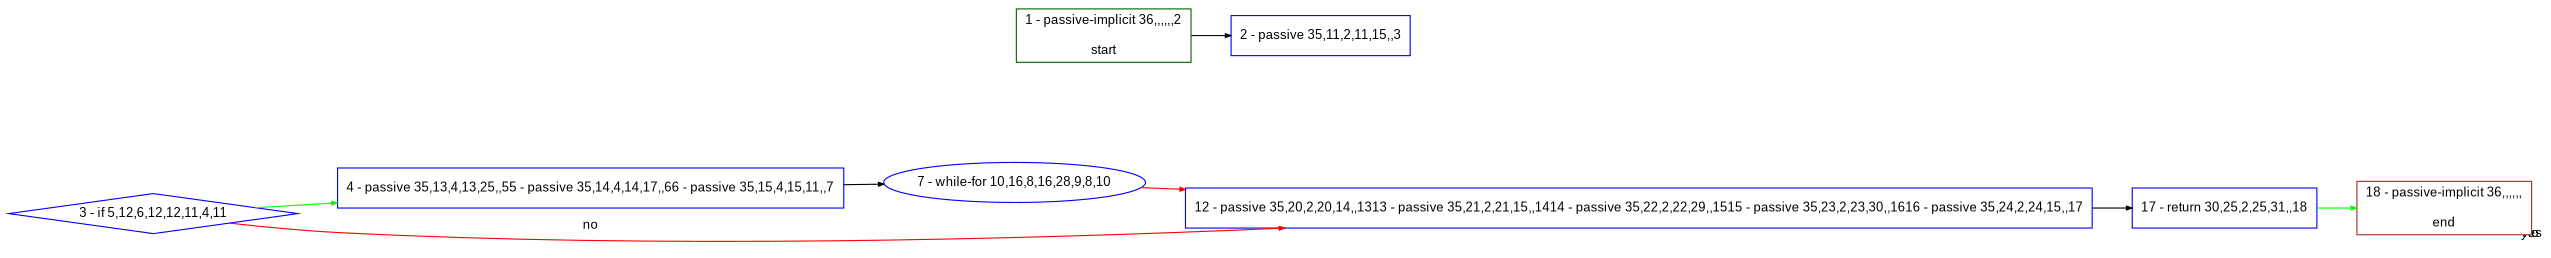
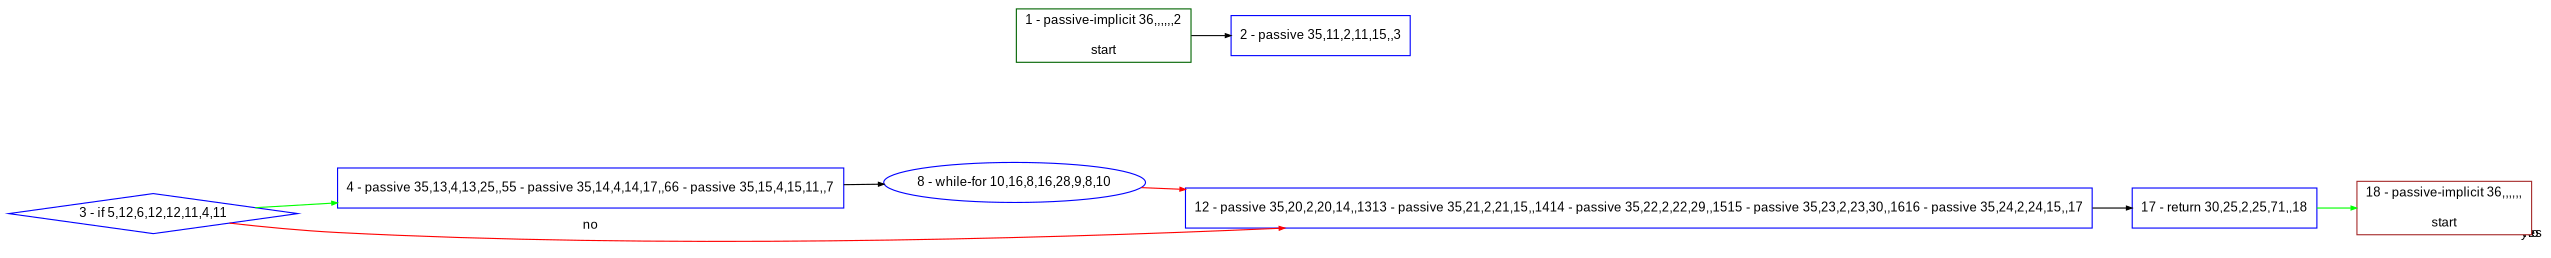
node "7 - while-for 10,16,8,16,28,9,8,10": label "7 - while-for 10,16,8,16,28,9,8,10" -> "8 - while-for 10,16,8,16,28,9,8,10"
node "17 - return 30,25,2,25,31,,18": label "17 - return 30,25,2,25,31,,18" -> "17 - return 30,25,2,25,71,,18"
node "18 - passive-implicit 36,,,,,, end": label "18 - passive-implicit 36,,,,,, end" -> "18 - passive-implicit 36,,,,,, start"
